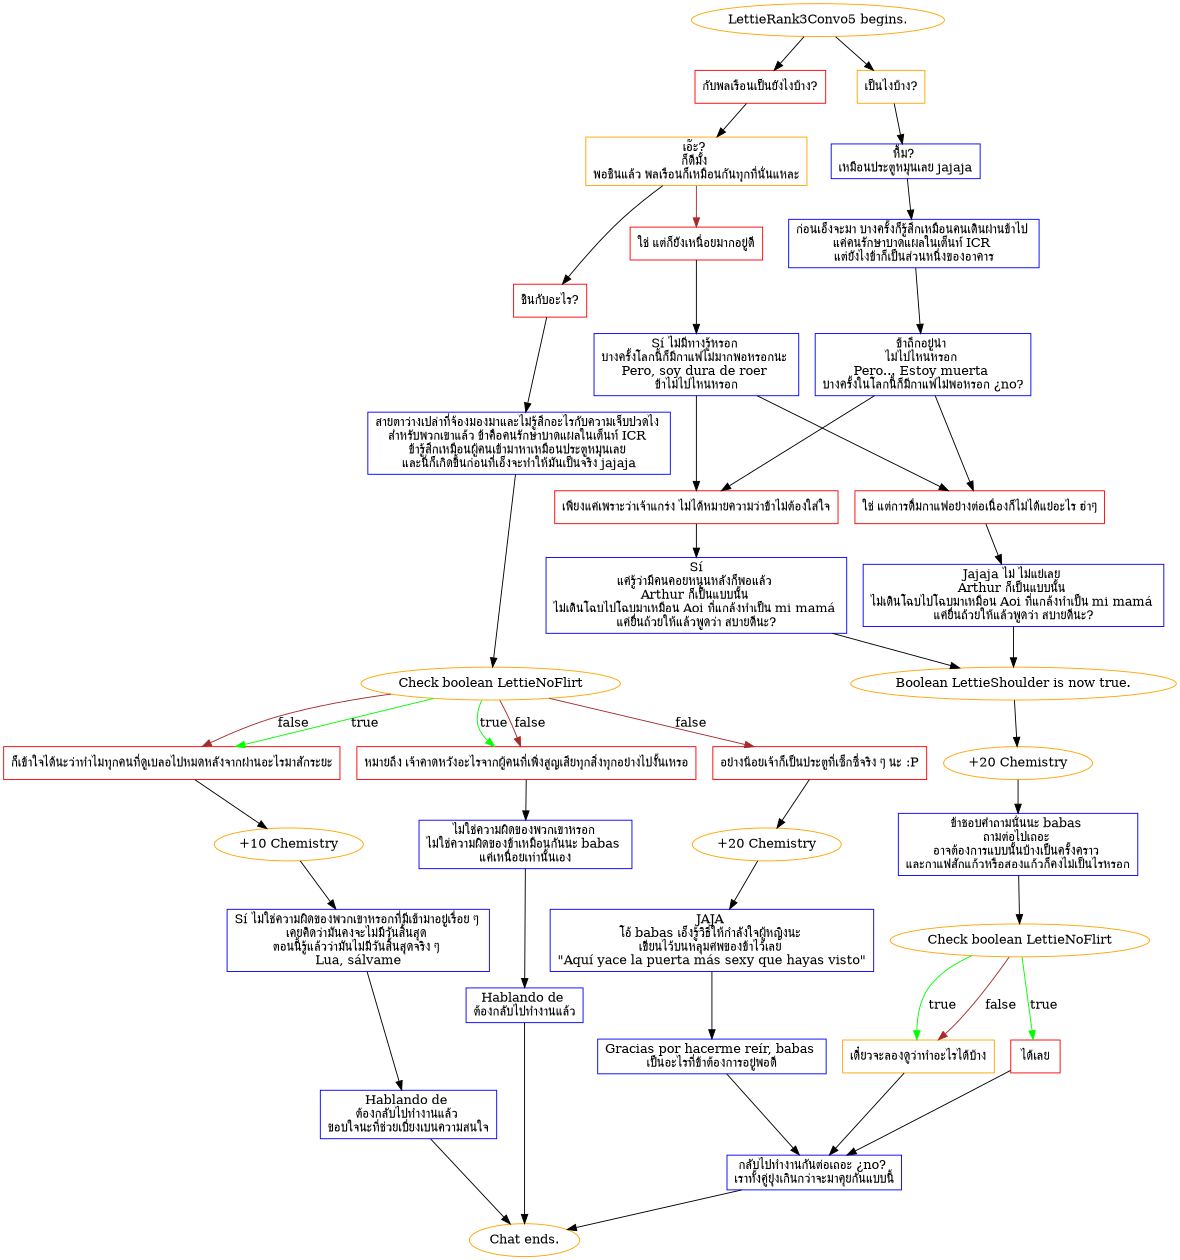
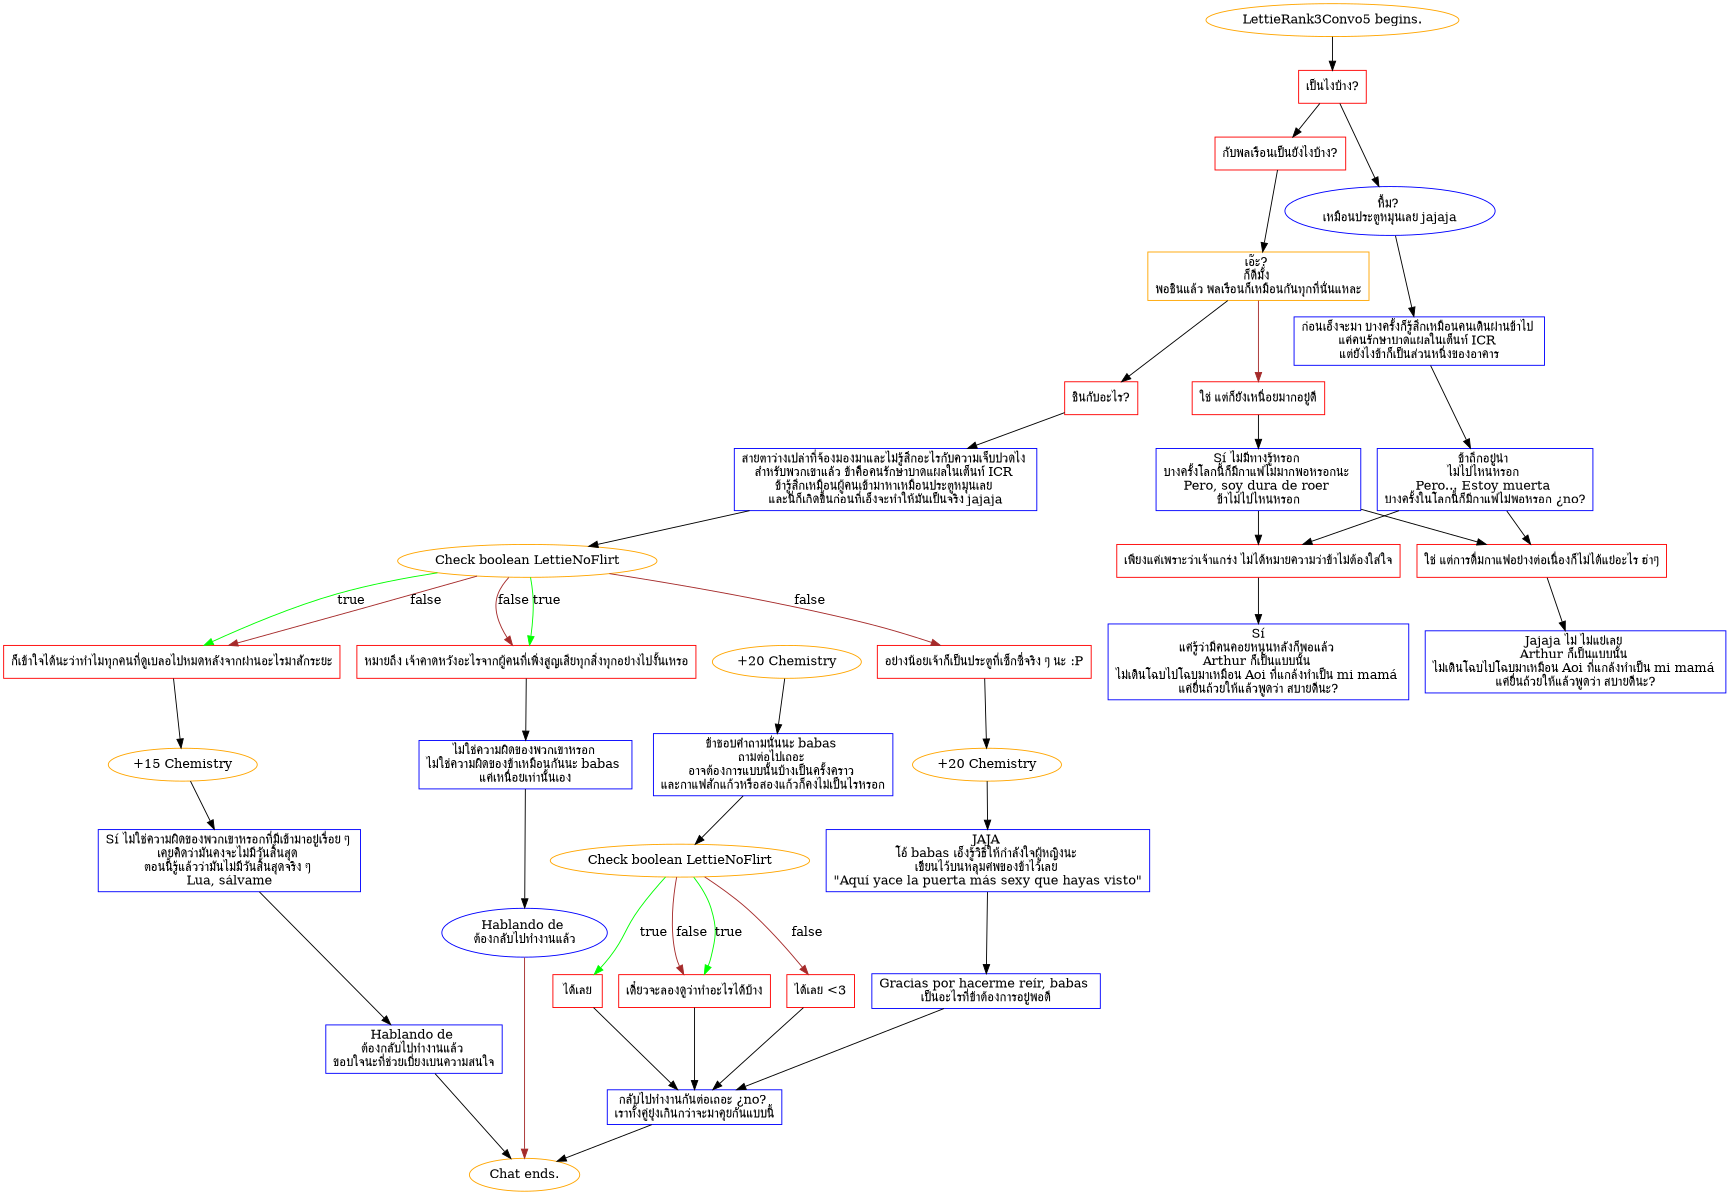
edge "LettieRank3Convo5 begins." -> "กับพลเรือนเป็นยังไงบ้าง?": now "เป็นไงบ้าง?" -> "กับพลเรือนเป็นยังไงบ้าง?"
node "เป็นไงบ้าง?": color orange -> red
node "หื้ม? เหมือนประตูหมุนเลย jajaja": shape box -> ellipse
node "Boolean LettieShoulder is now true.": removed
node "+10 Chemistry": label "+10 Chemistry" -> "+15 Chemistry"
node "ได้เลย <3": added
node "Hablando de ต้องกลับไปทำงานแล้ว": shape box -> ellipse
node "เดี๋ยวจะลองดูว่าทำอะไรได้บ้าง": color orange -> red
edge "Hablando de ต้องกลับไปทำงานแล้ว" -> "Chat ends.": color black -> brown
